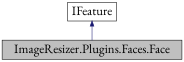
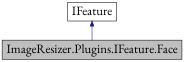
node "ImageResizer.Plugins.Faces.Face": label "ImageResizer.Plugins.Faces.Face" -> "ImageResizer.Plugins.IFeature.Face"
